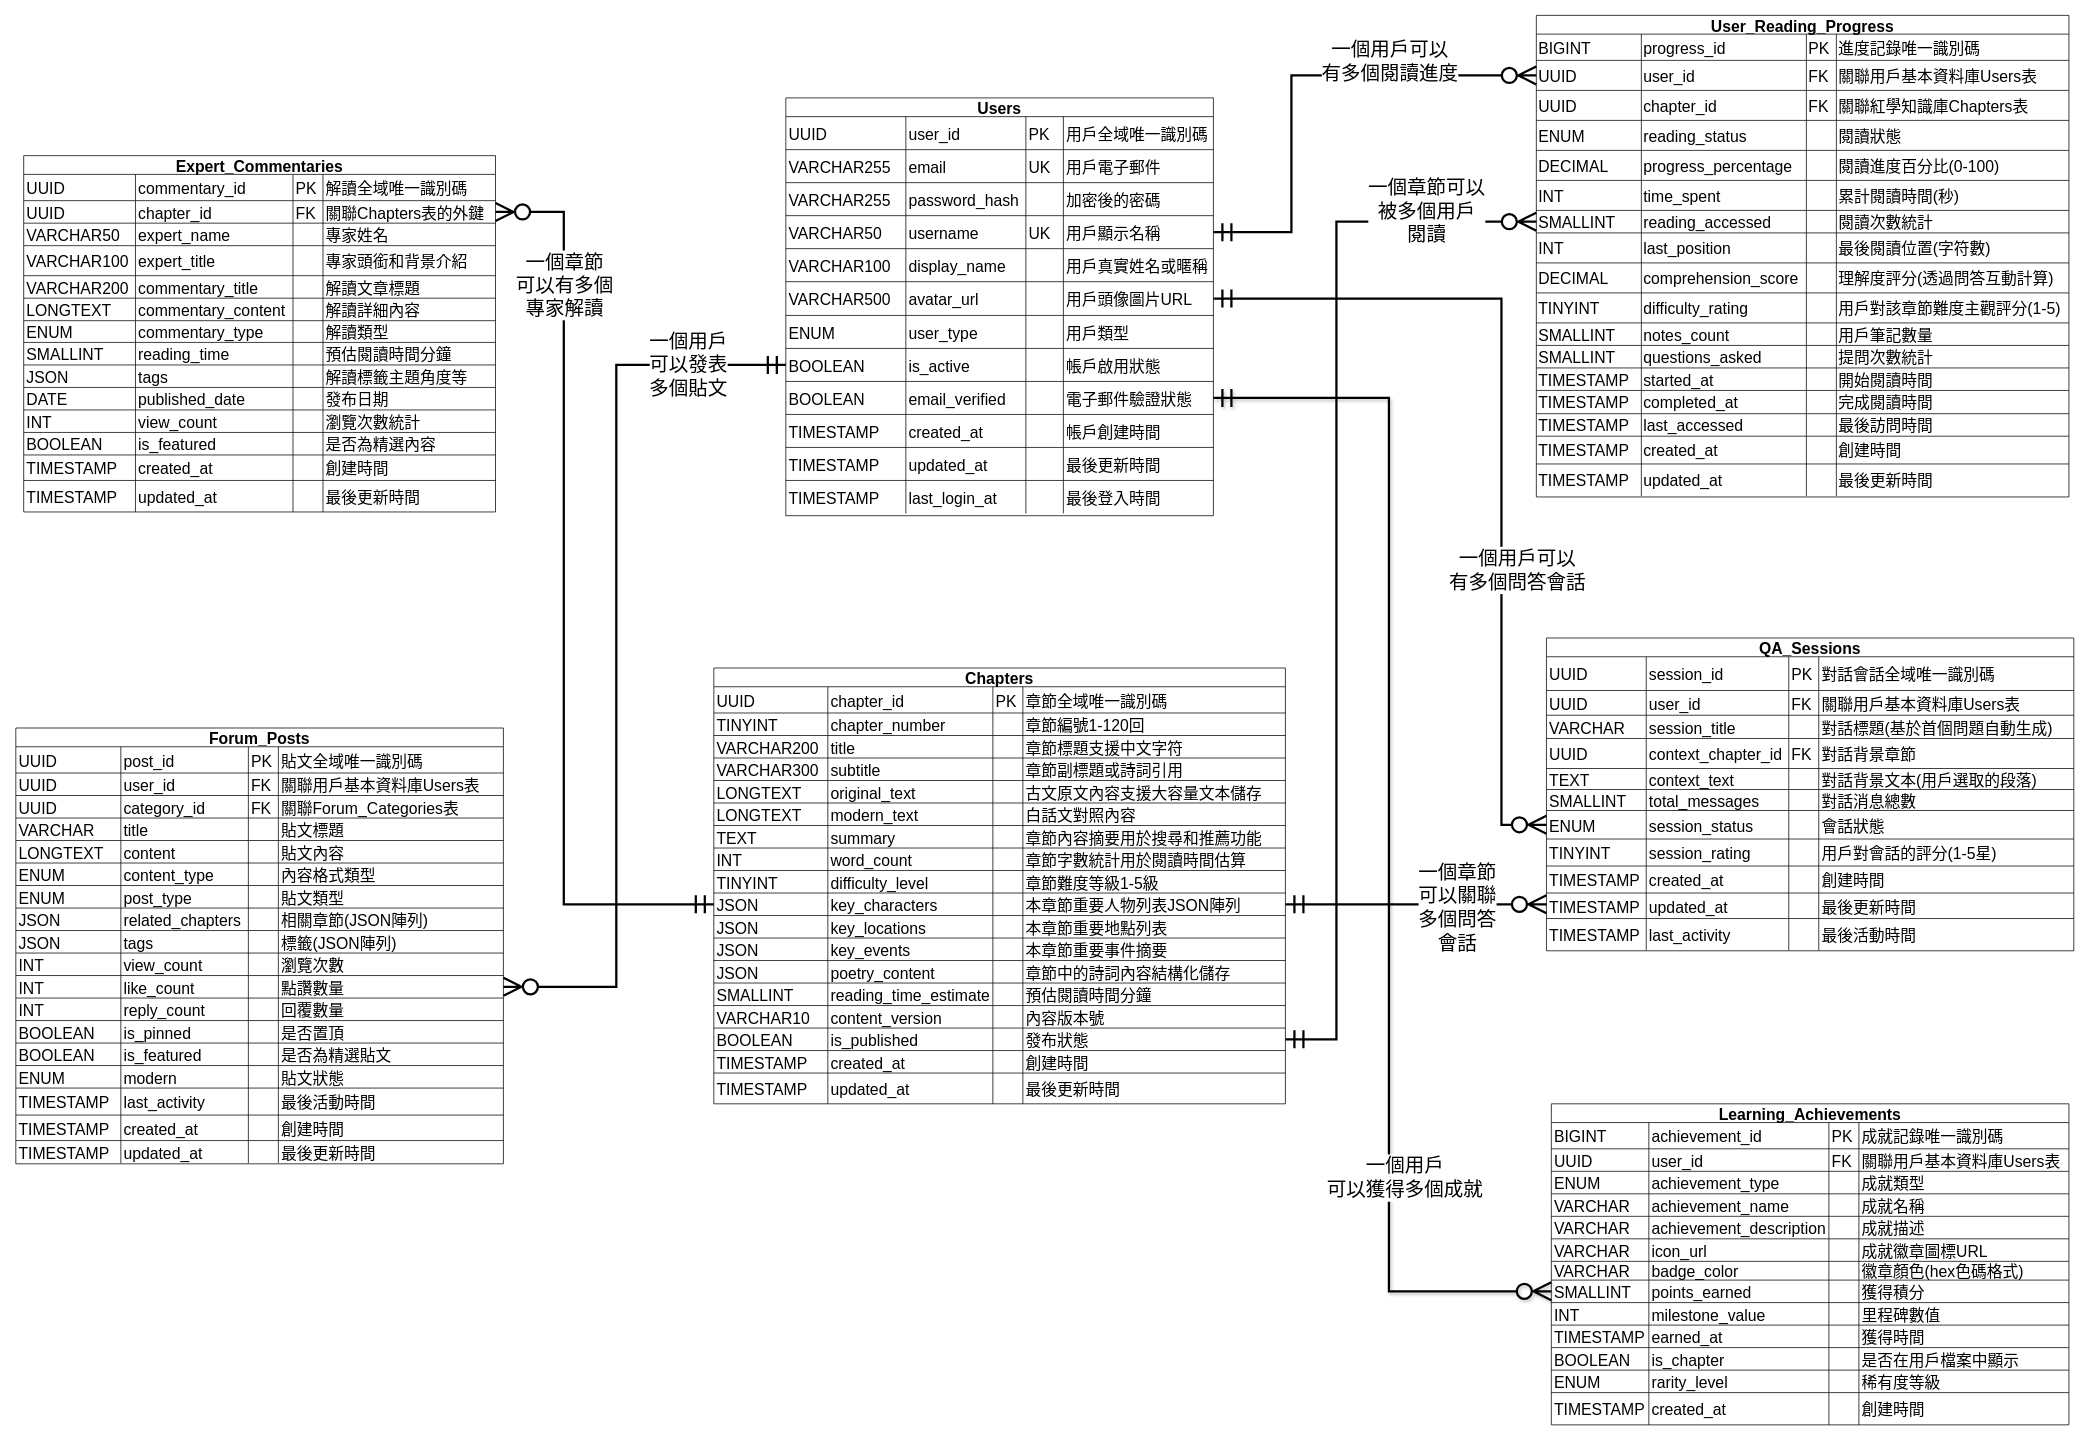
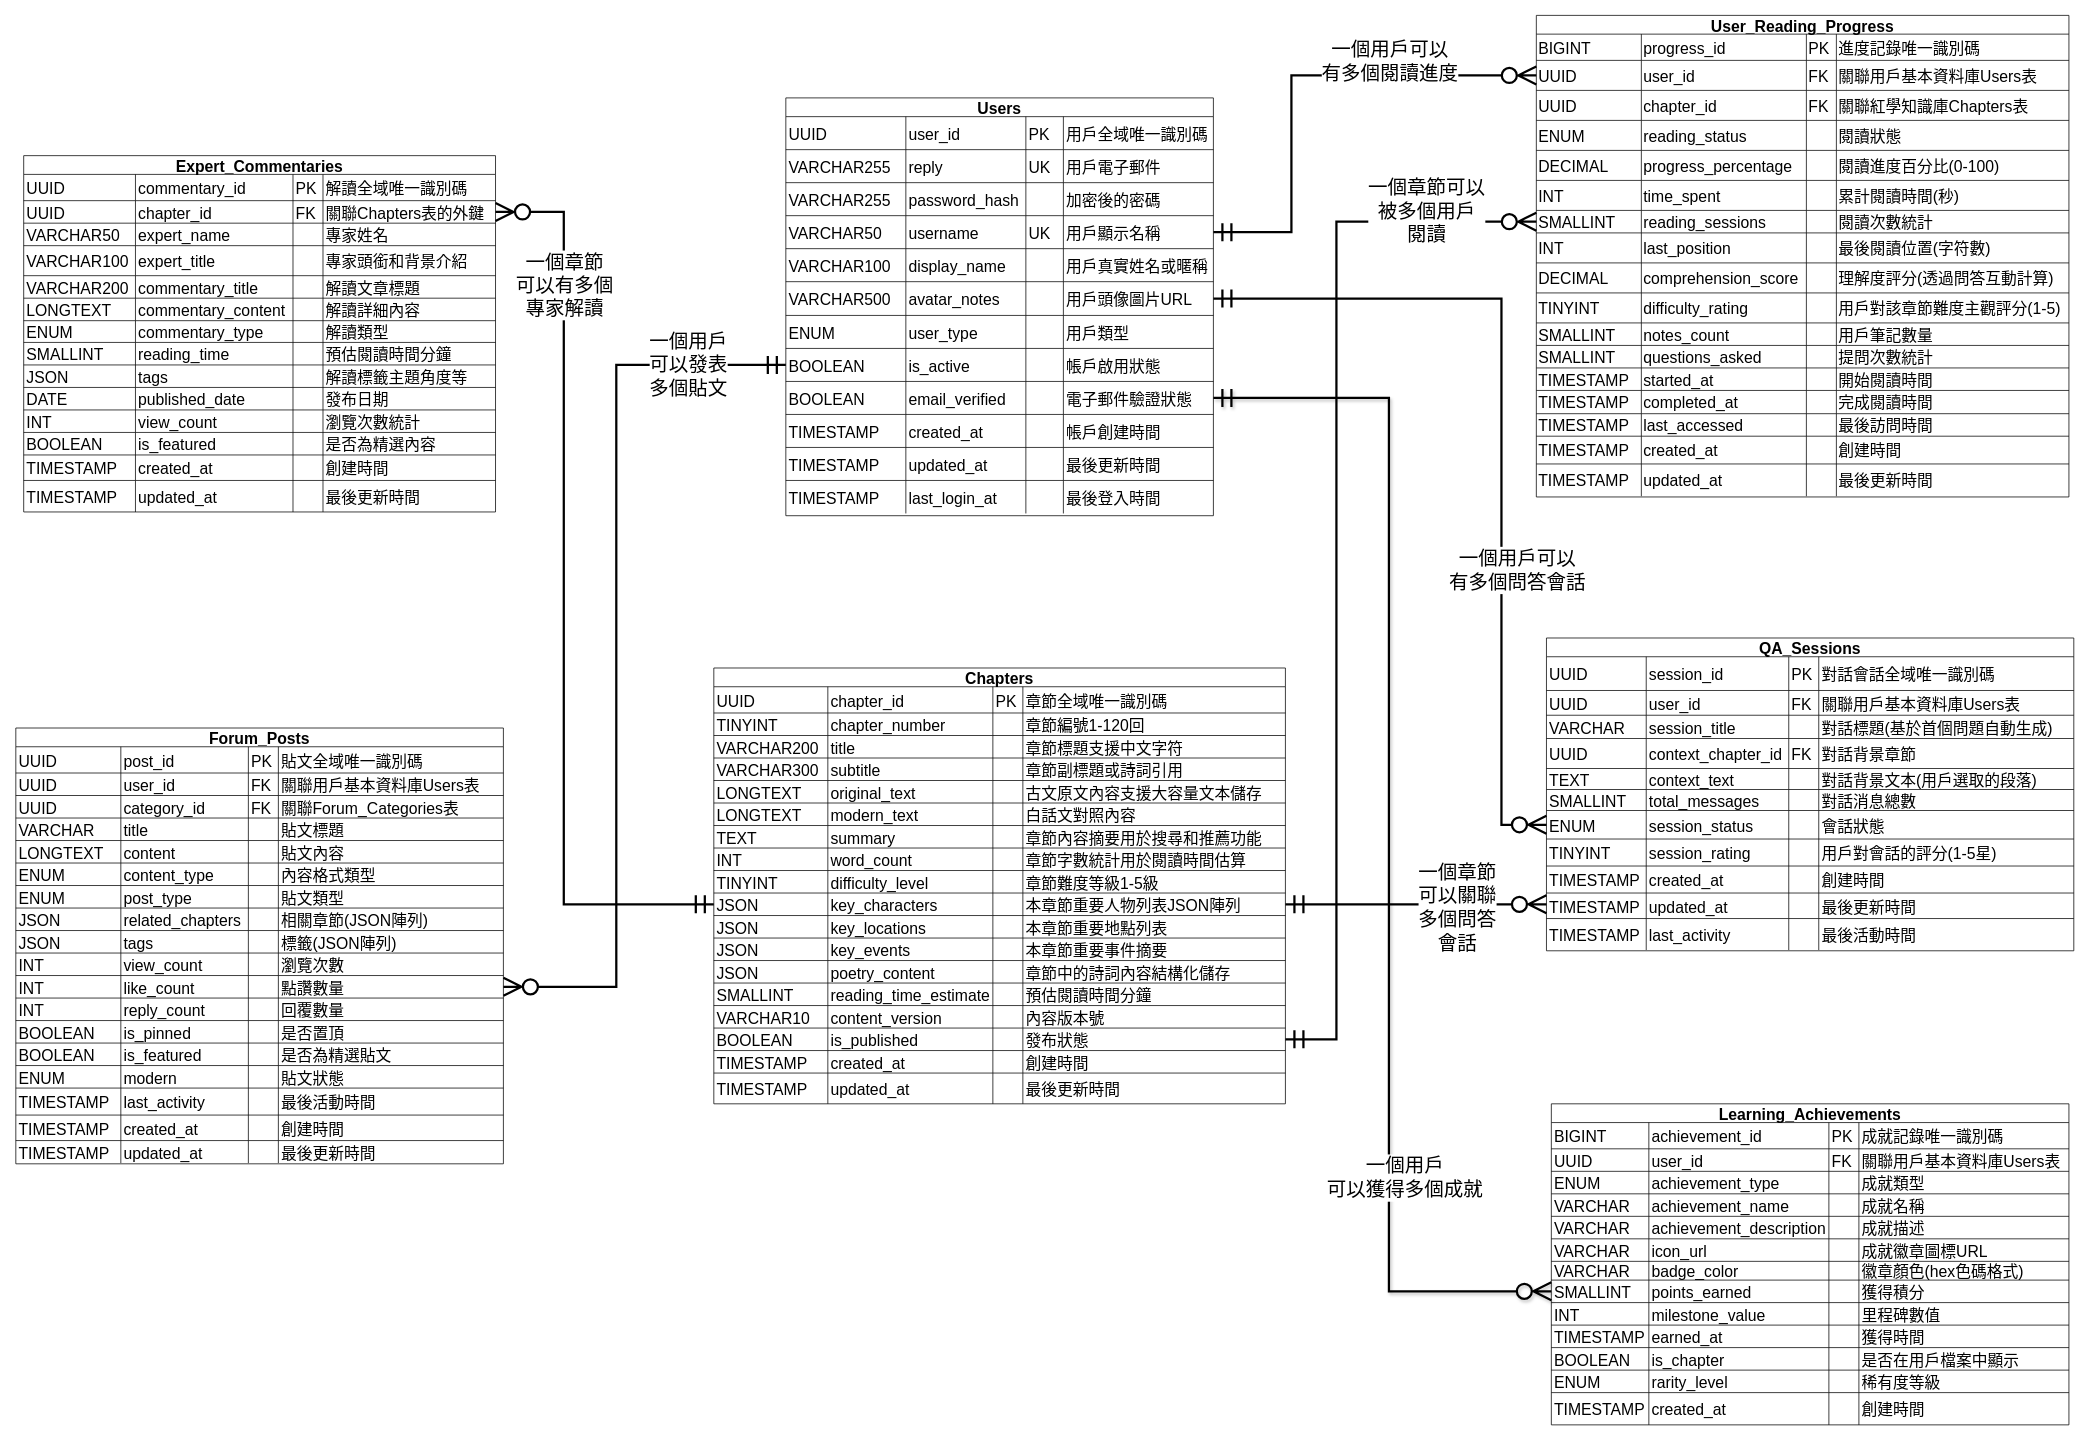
node "email": label "email" -> "reply"
node "reading_accessed": label "reading_accessed" -> "reading_sessions"
node "avatar_url": label "avatar_url" -> "avatar_notes"
